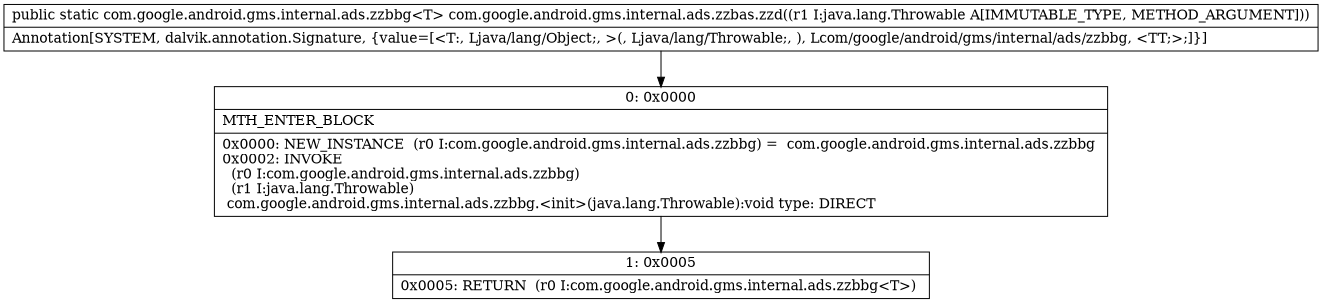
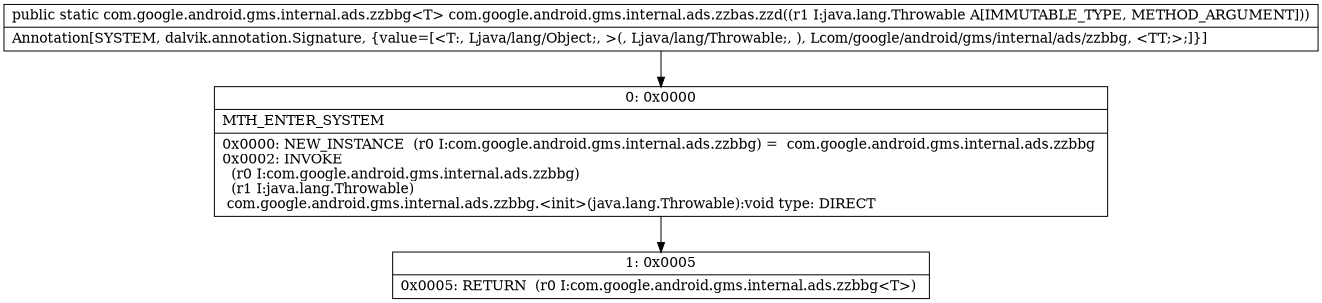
node "0: 0x0000": text "MTH_ENTER_BLOCK" -> "MTH_ENTER_SYSTEM"
